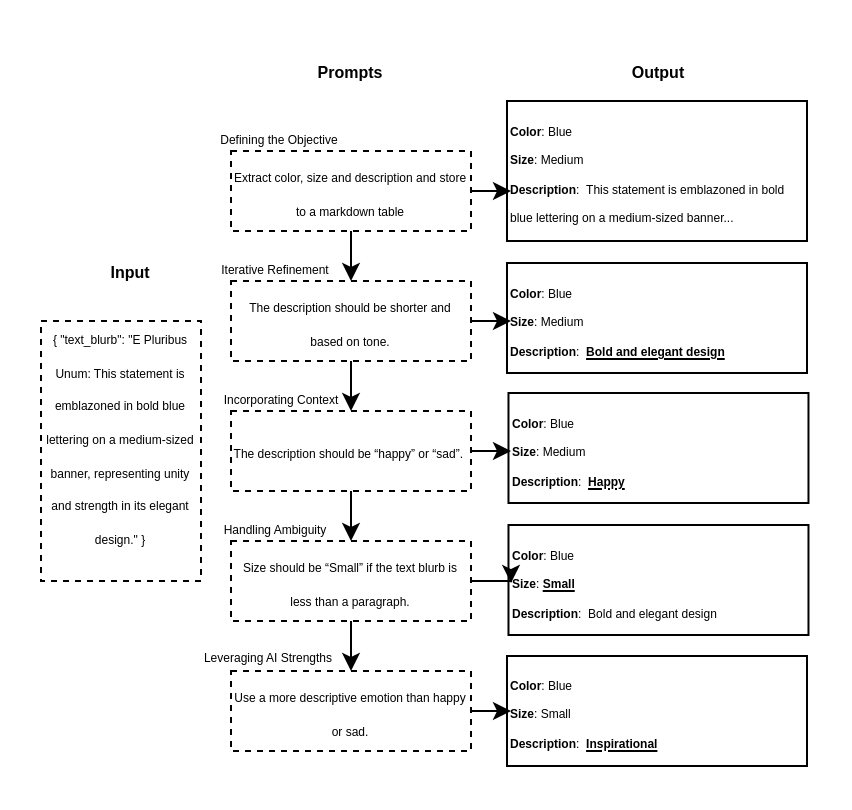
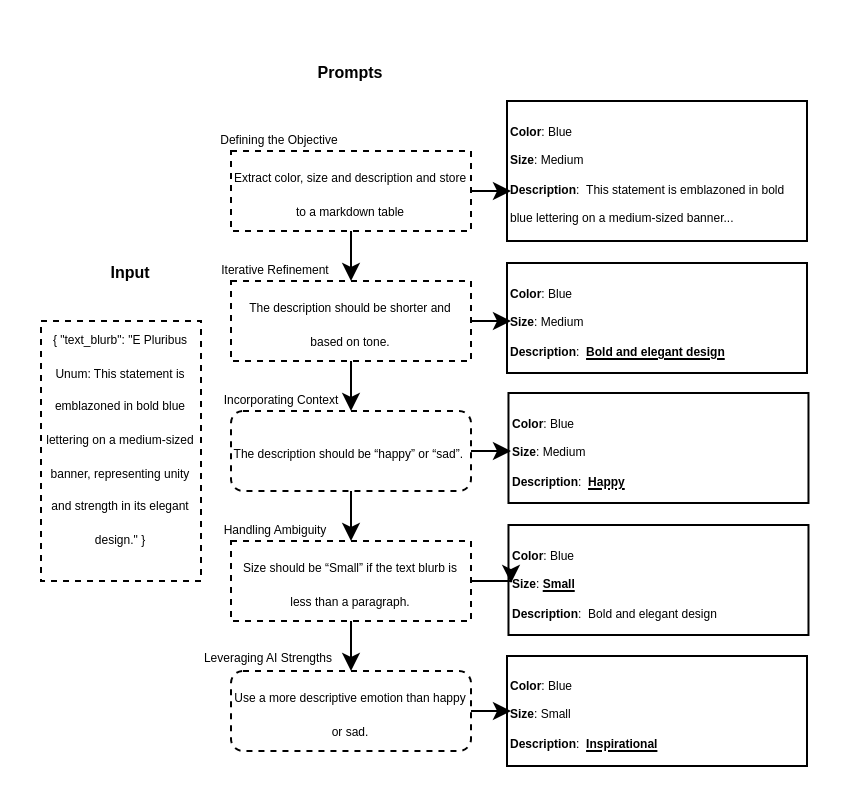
node "Output": removed
node "The description should be “happy” or “sad”.": shape rectangle -> rounded rectangle
node "Use a more descriptive emotion than happy or sad.": shape rectangle -> rounded rectangle
